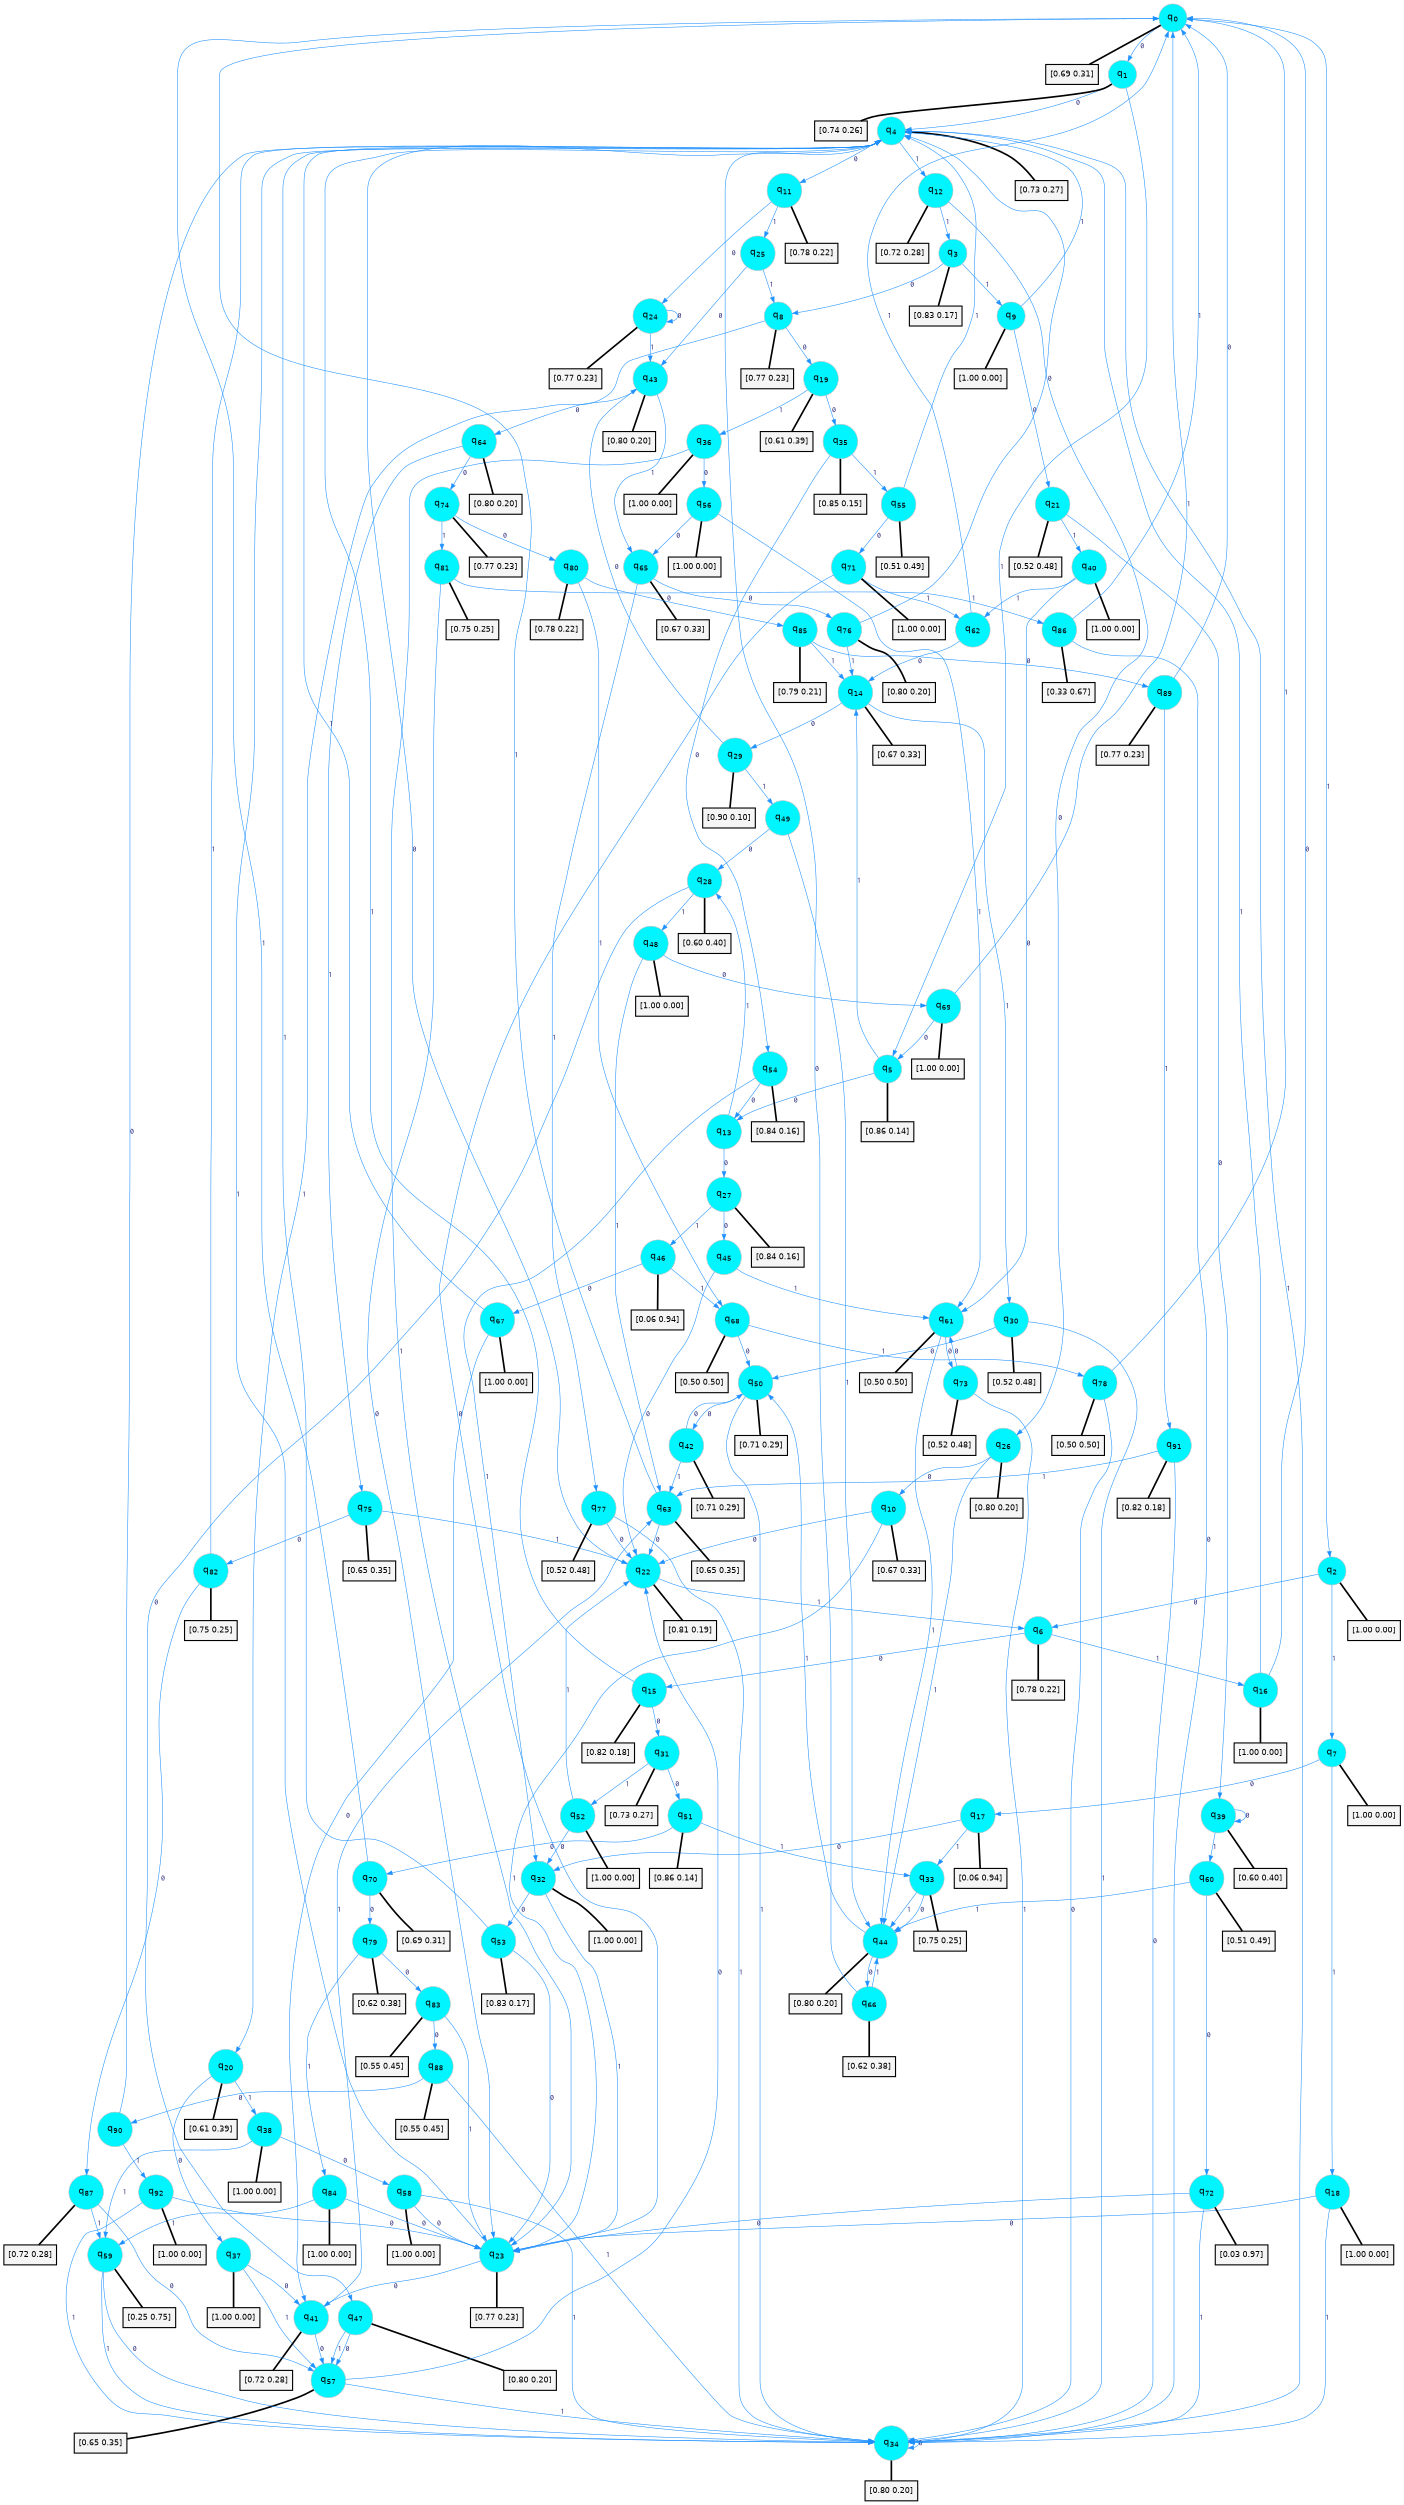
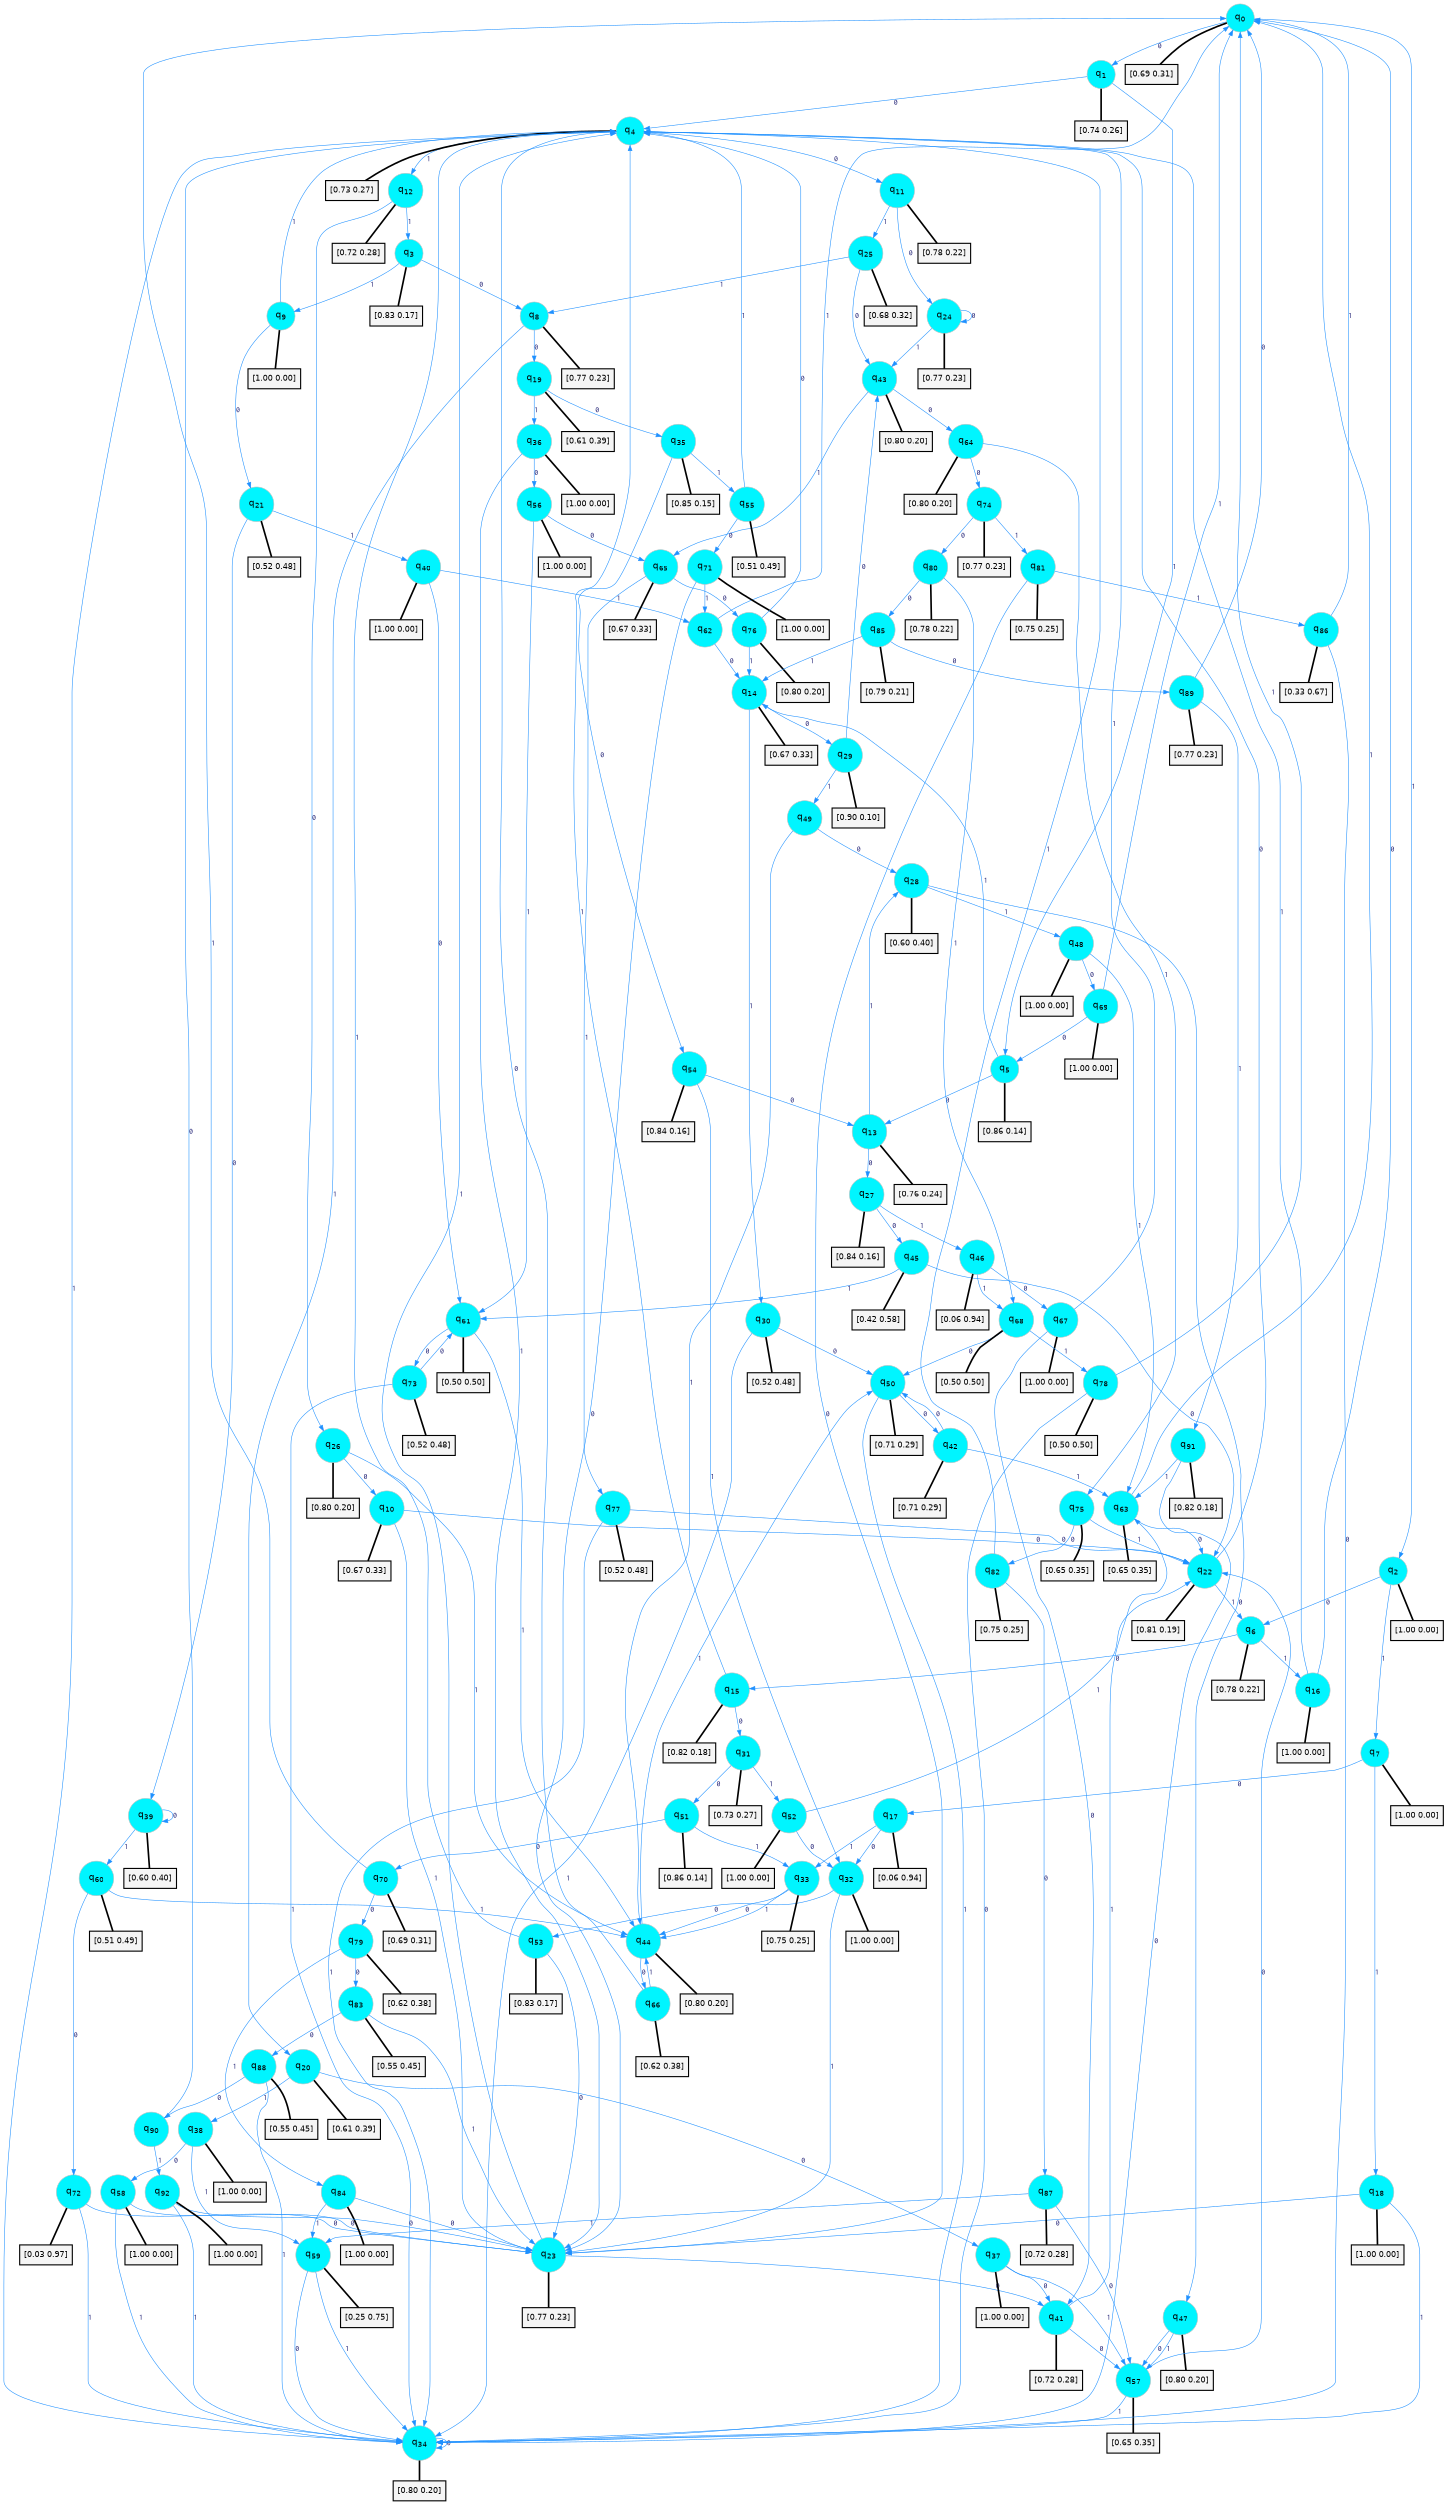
node "[0.68 0.32]": added
node "[0.76 0.24]": added
node "[0.42 0.58]": added
